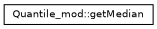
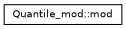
node "Quantile_mod::getMedian": label "Quantile_mod::getMedian" -> "Quantile_mod::mod"
